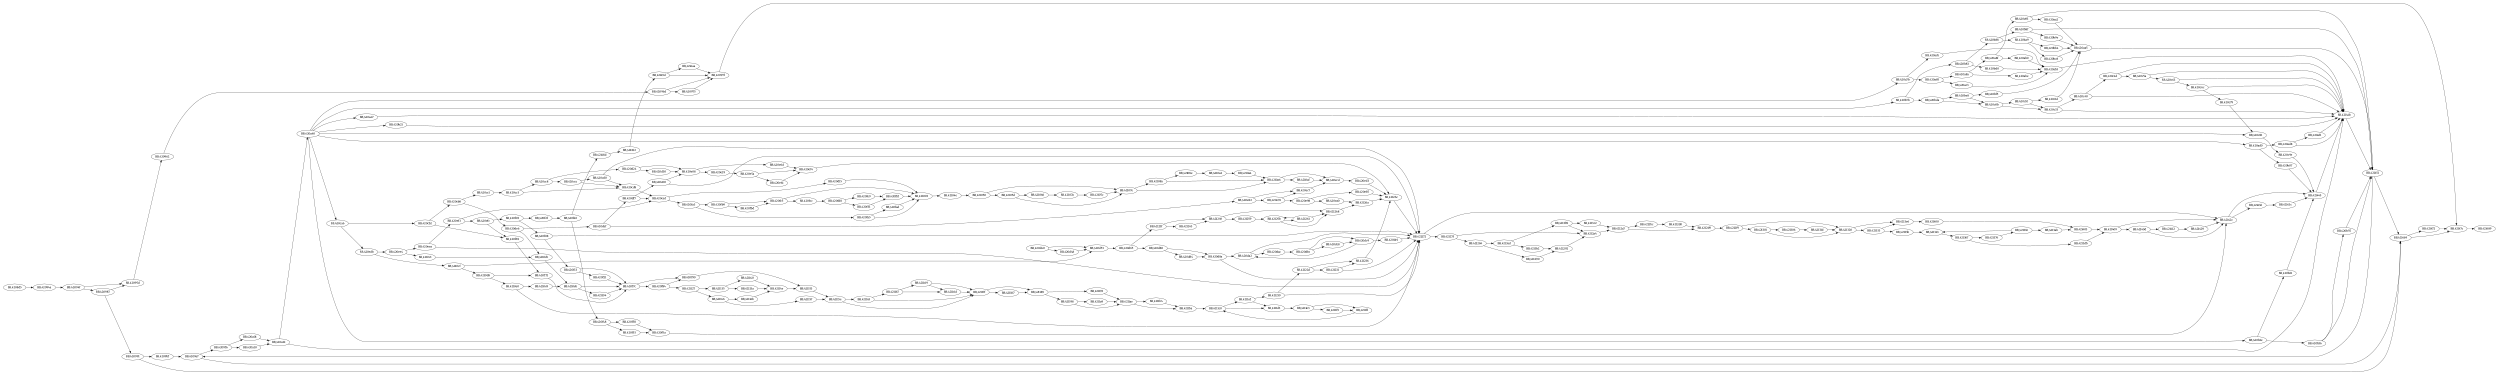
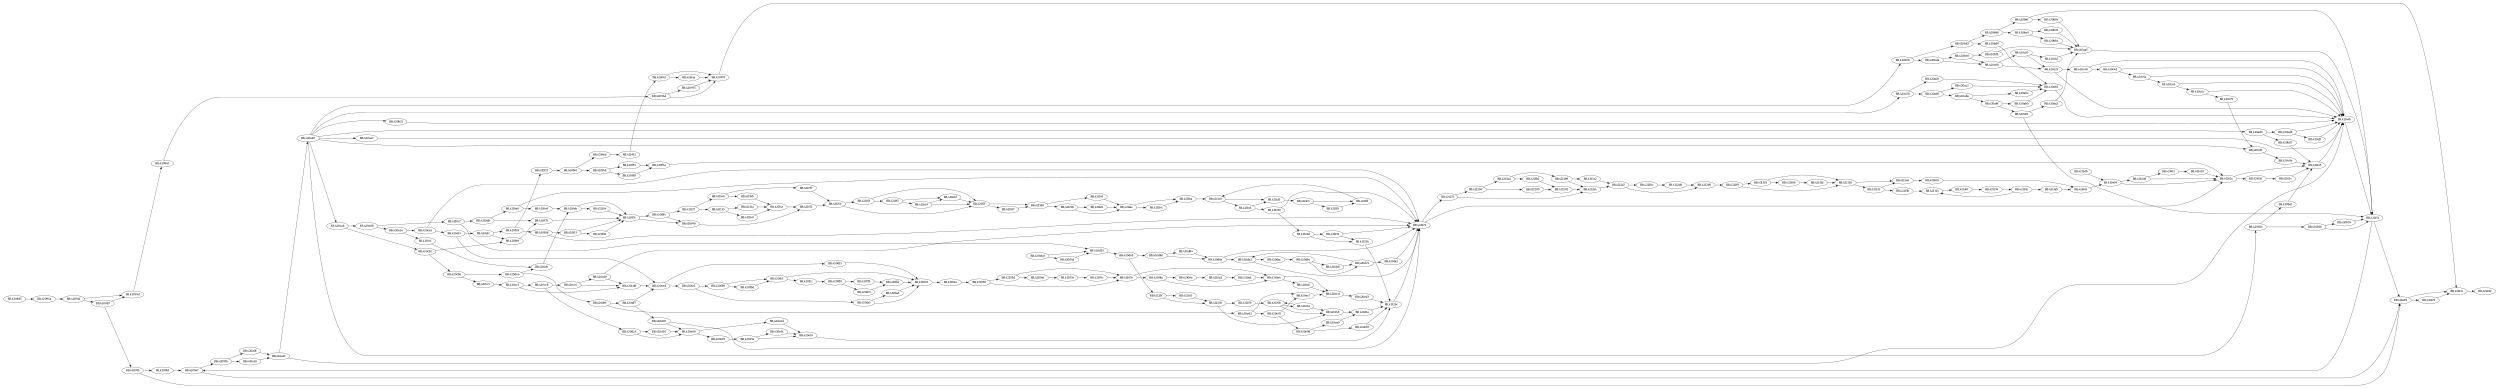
edge "BB_421367" -> "BB_4213db": removed
